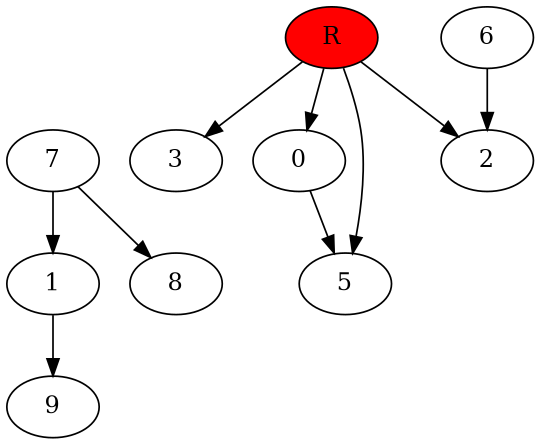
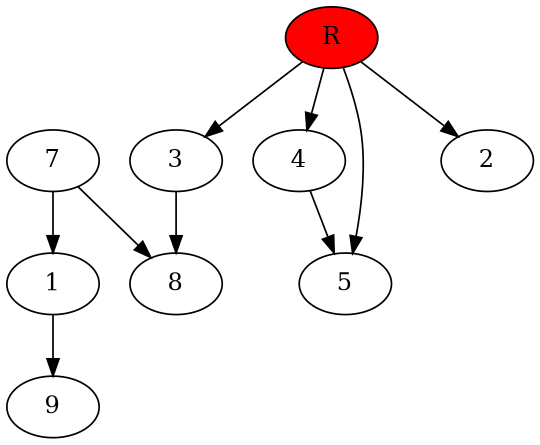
node "6": removed
node "0": label "0" -> "4"
edge "3" -> "8": added
